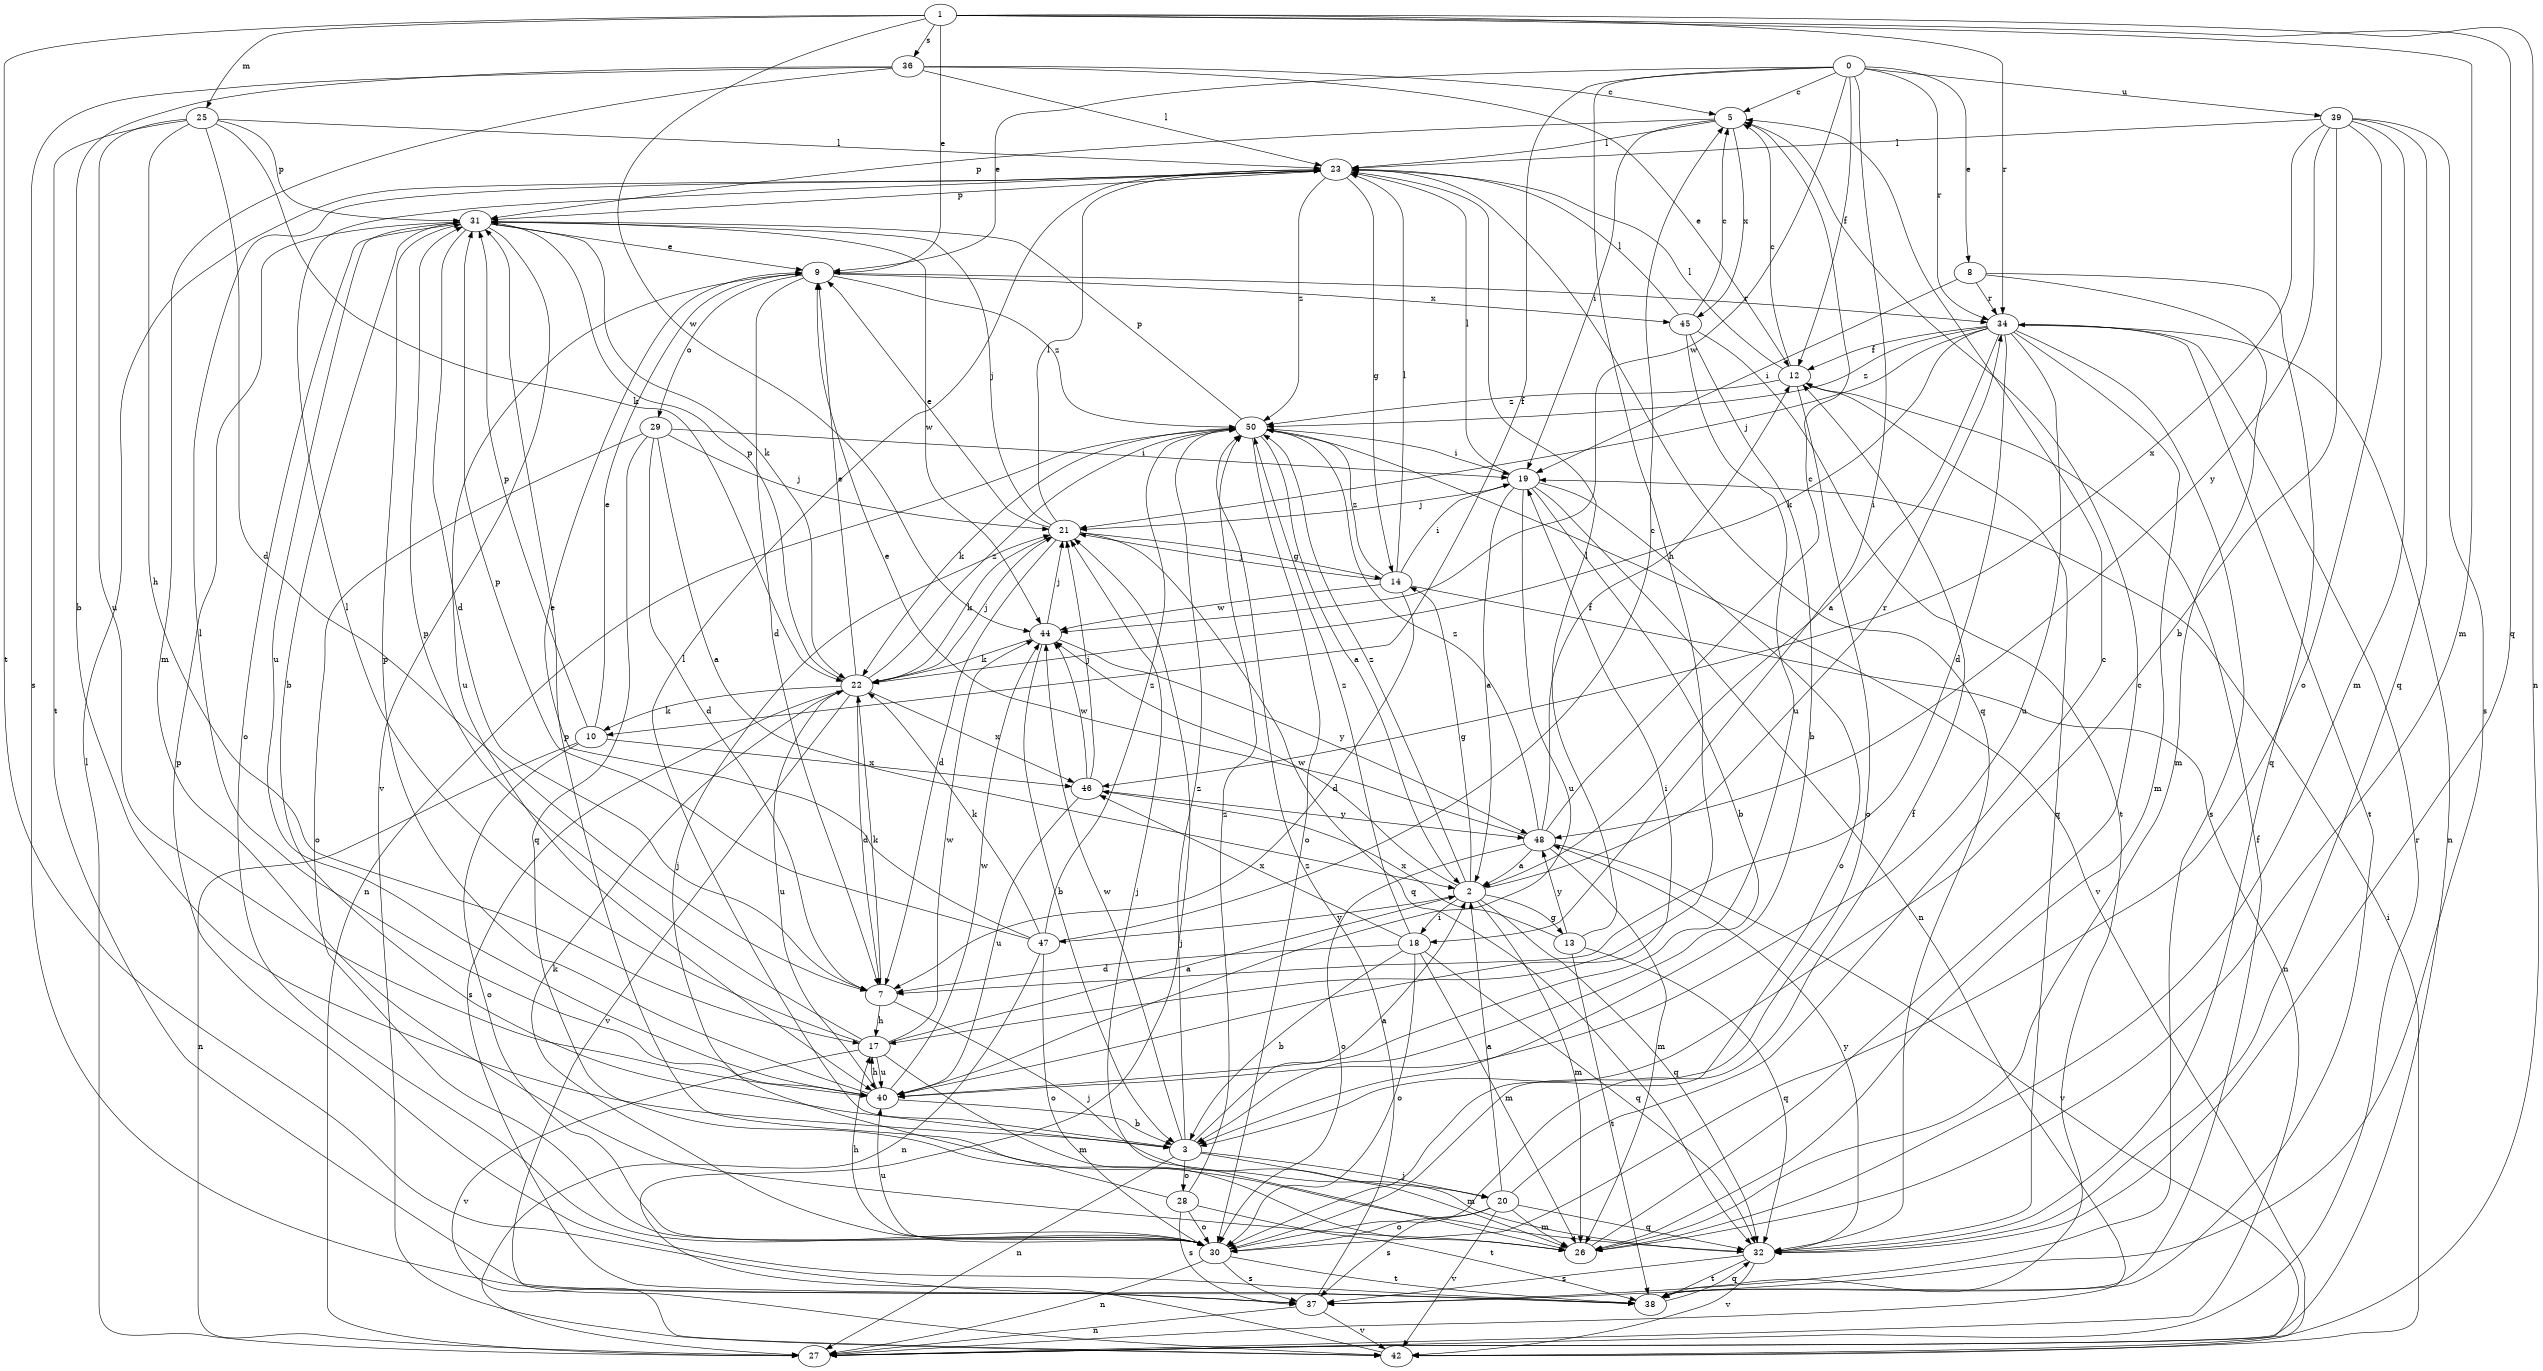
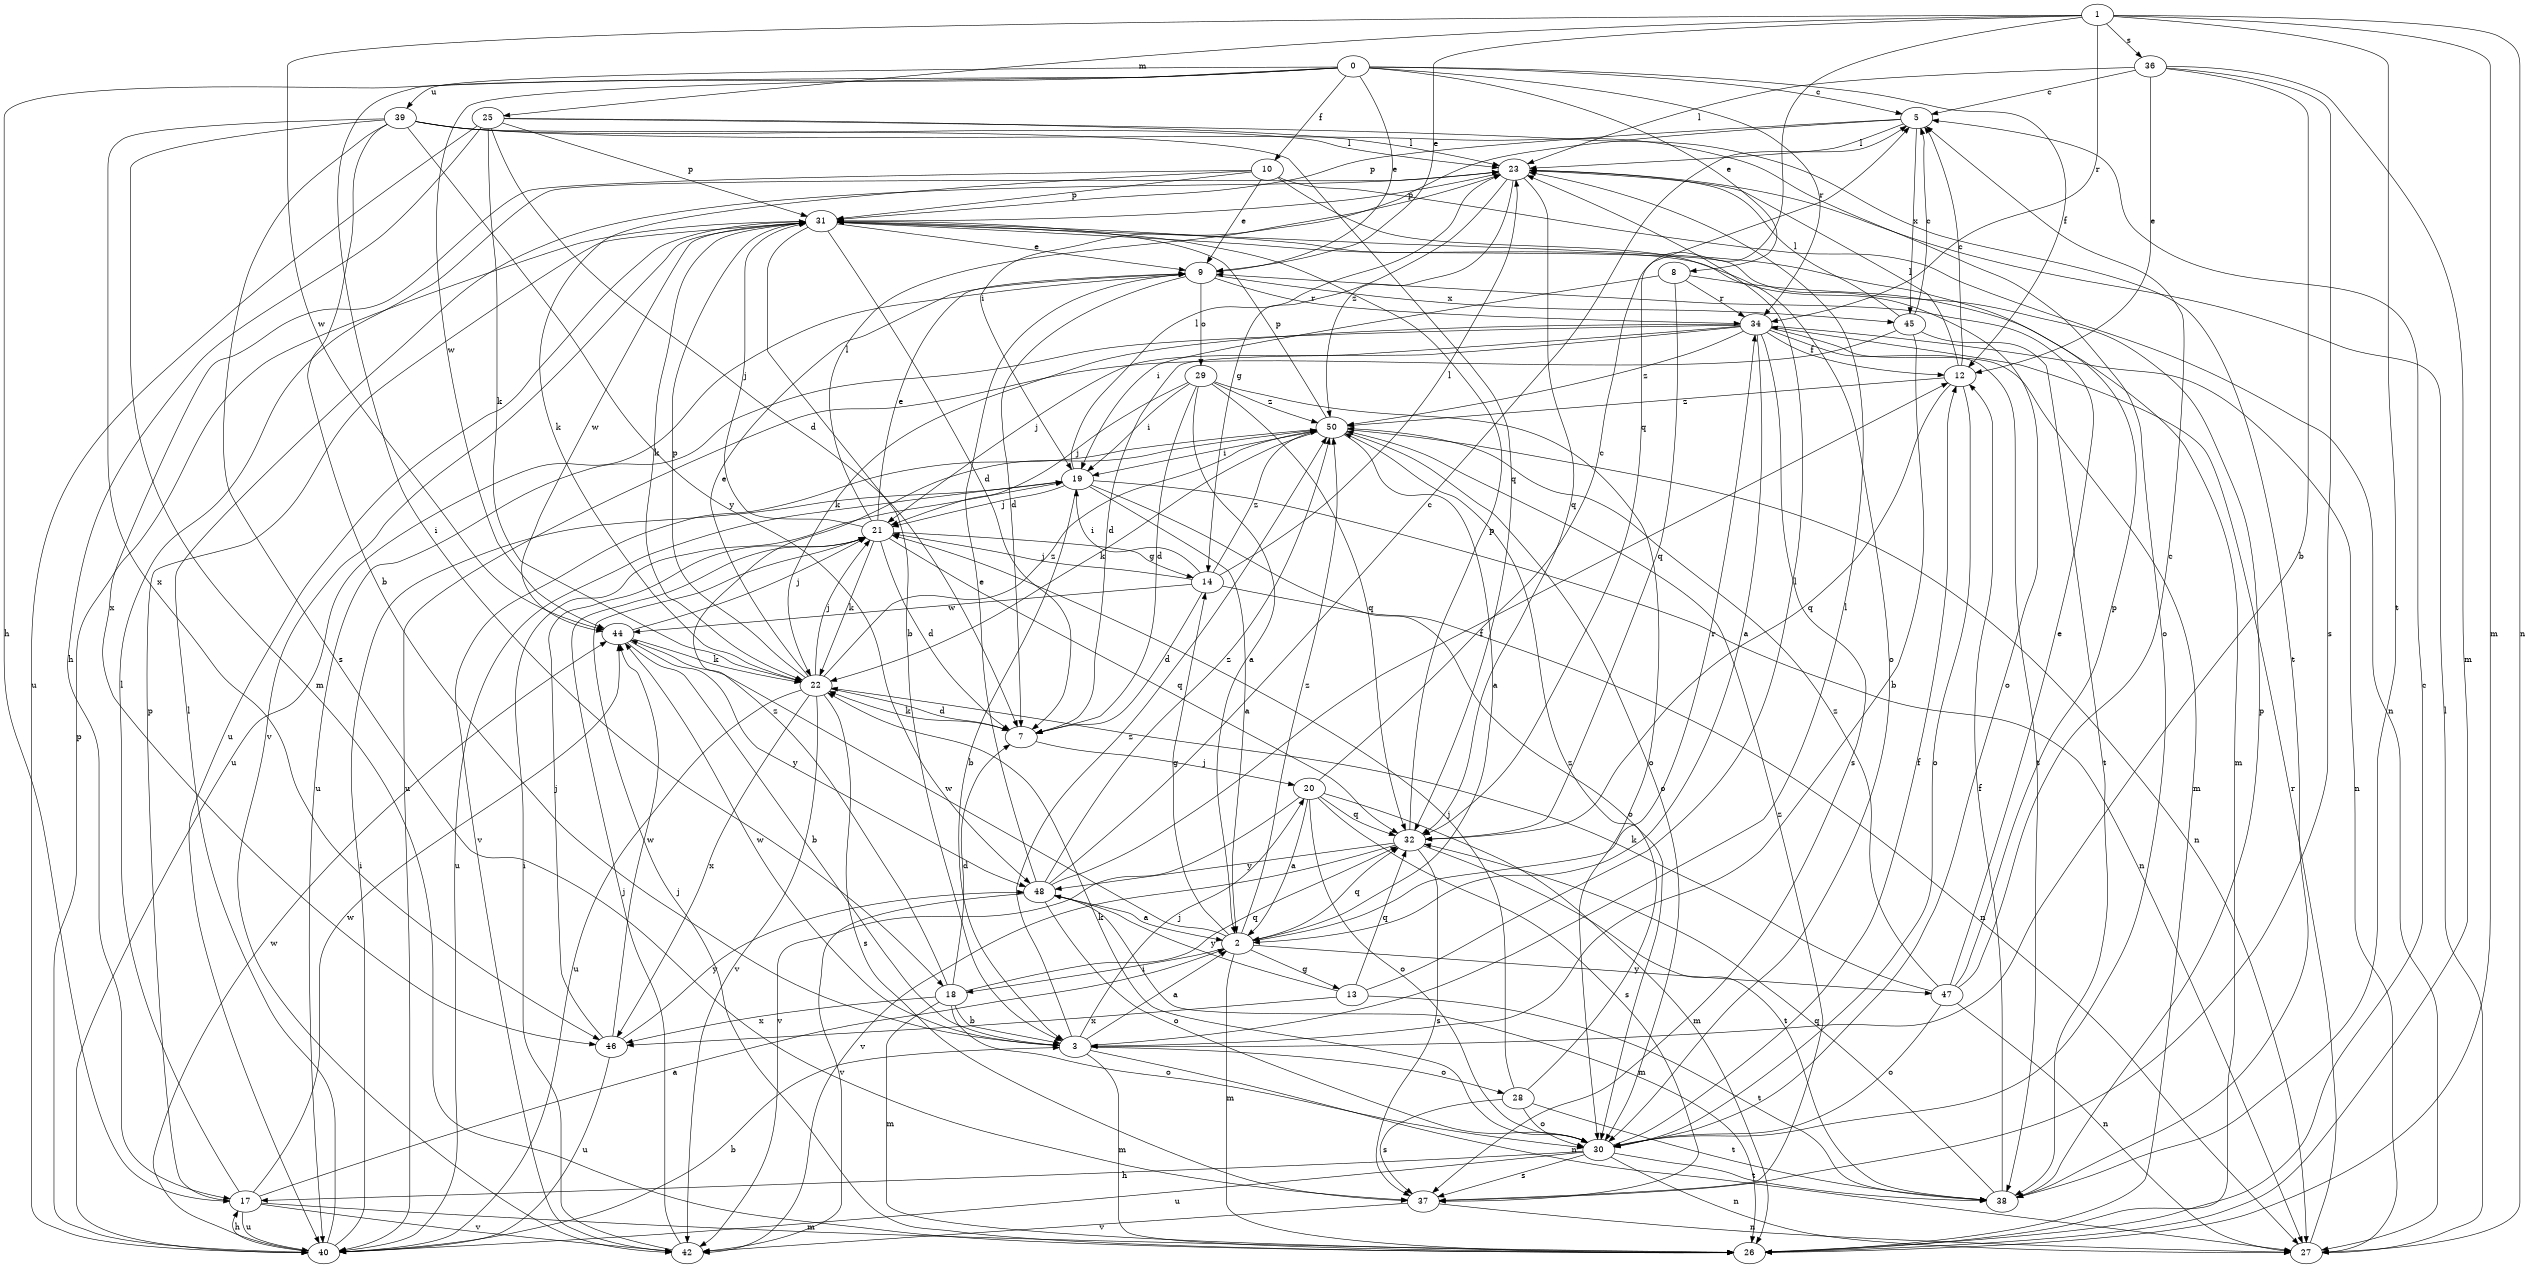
edge "9" -> "50": now "29" -> "50"
edge "22" -> "10": reversed
edge "7" -> "17": removed, label "h"
